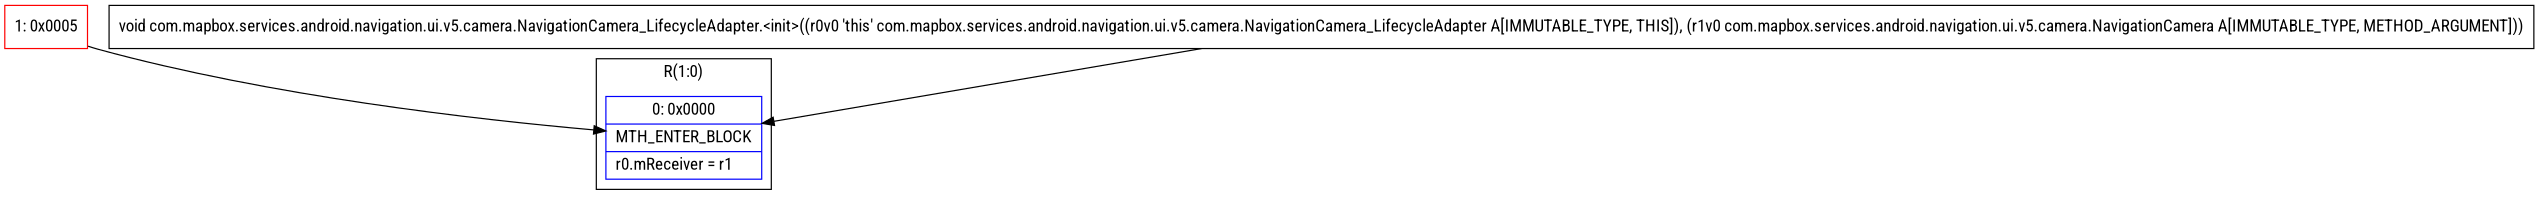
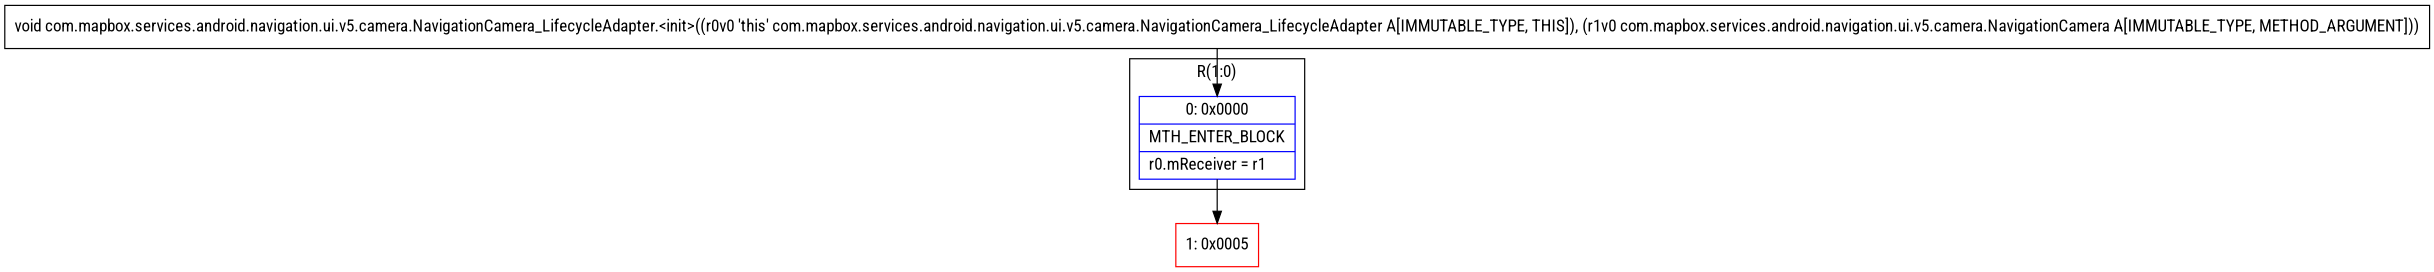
edge "1: 0x0005" -> "0: 0x0000": reversed
